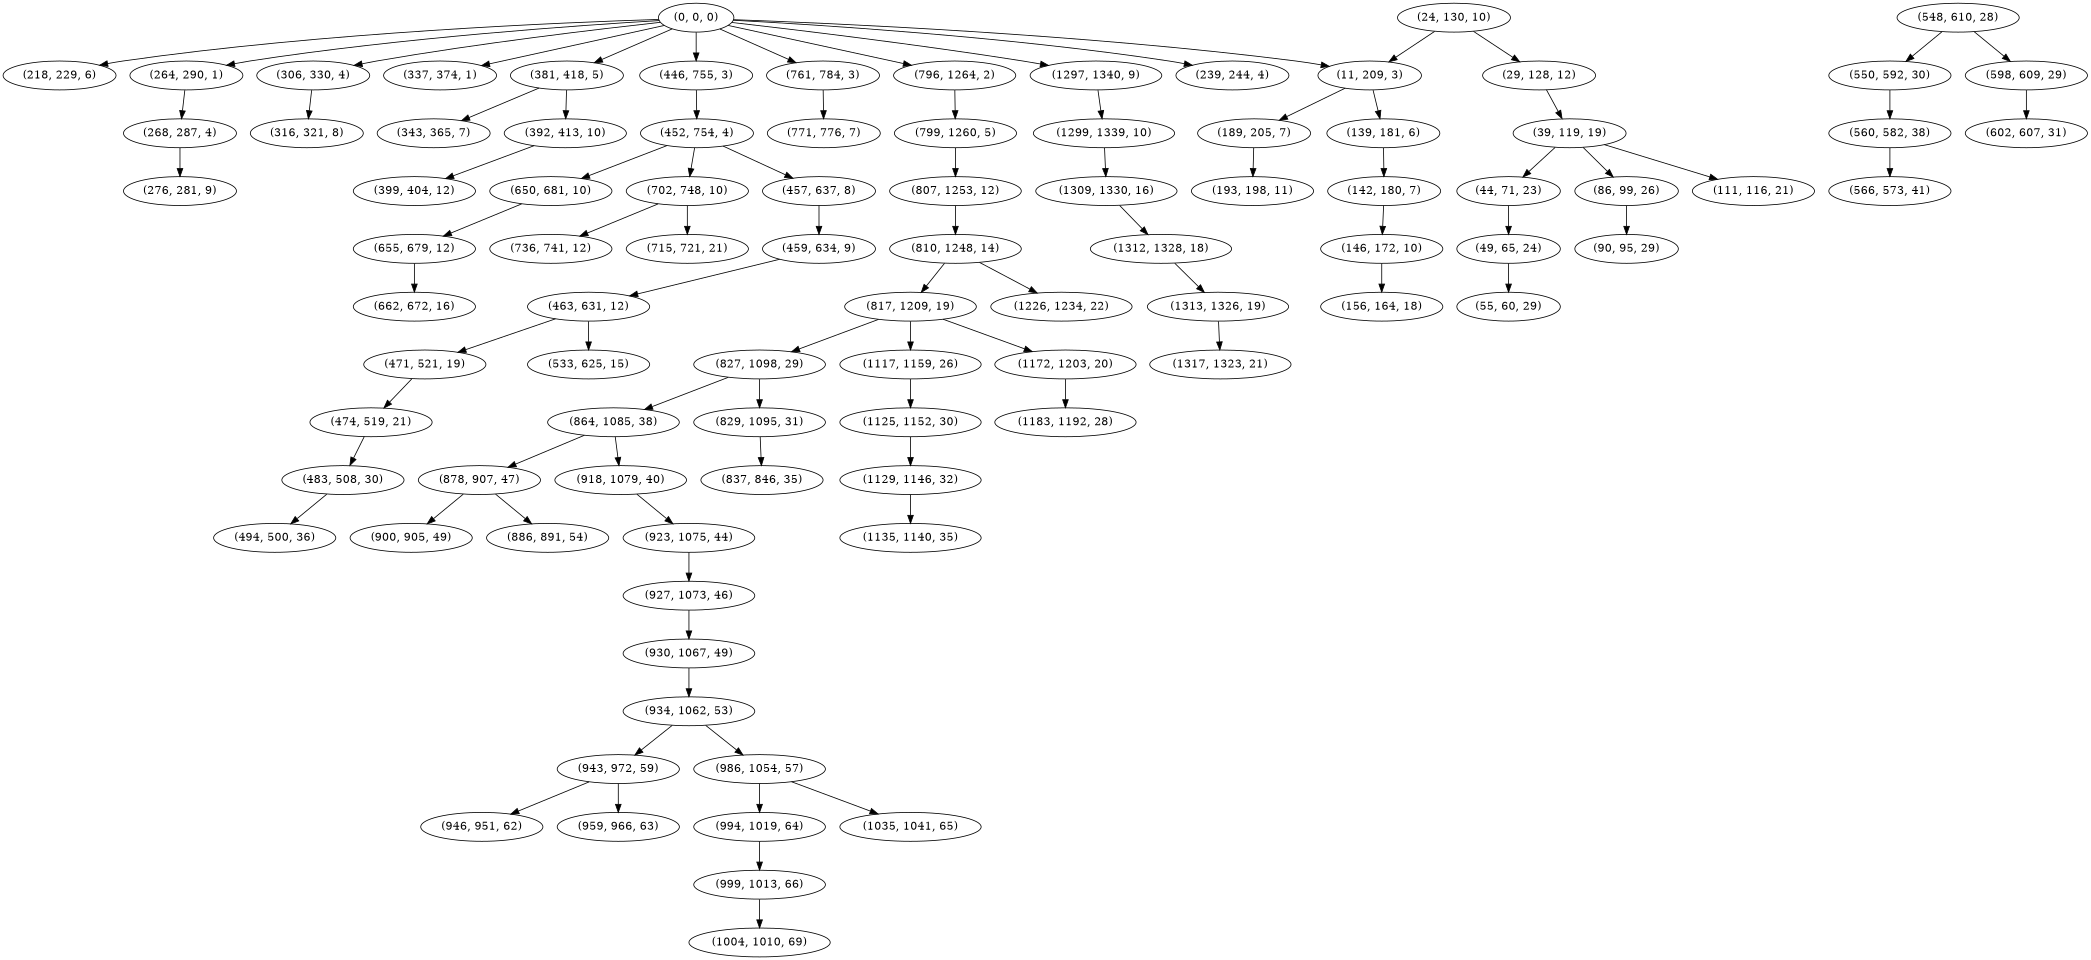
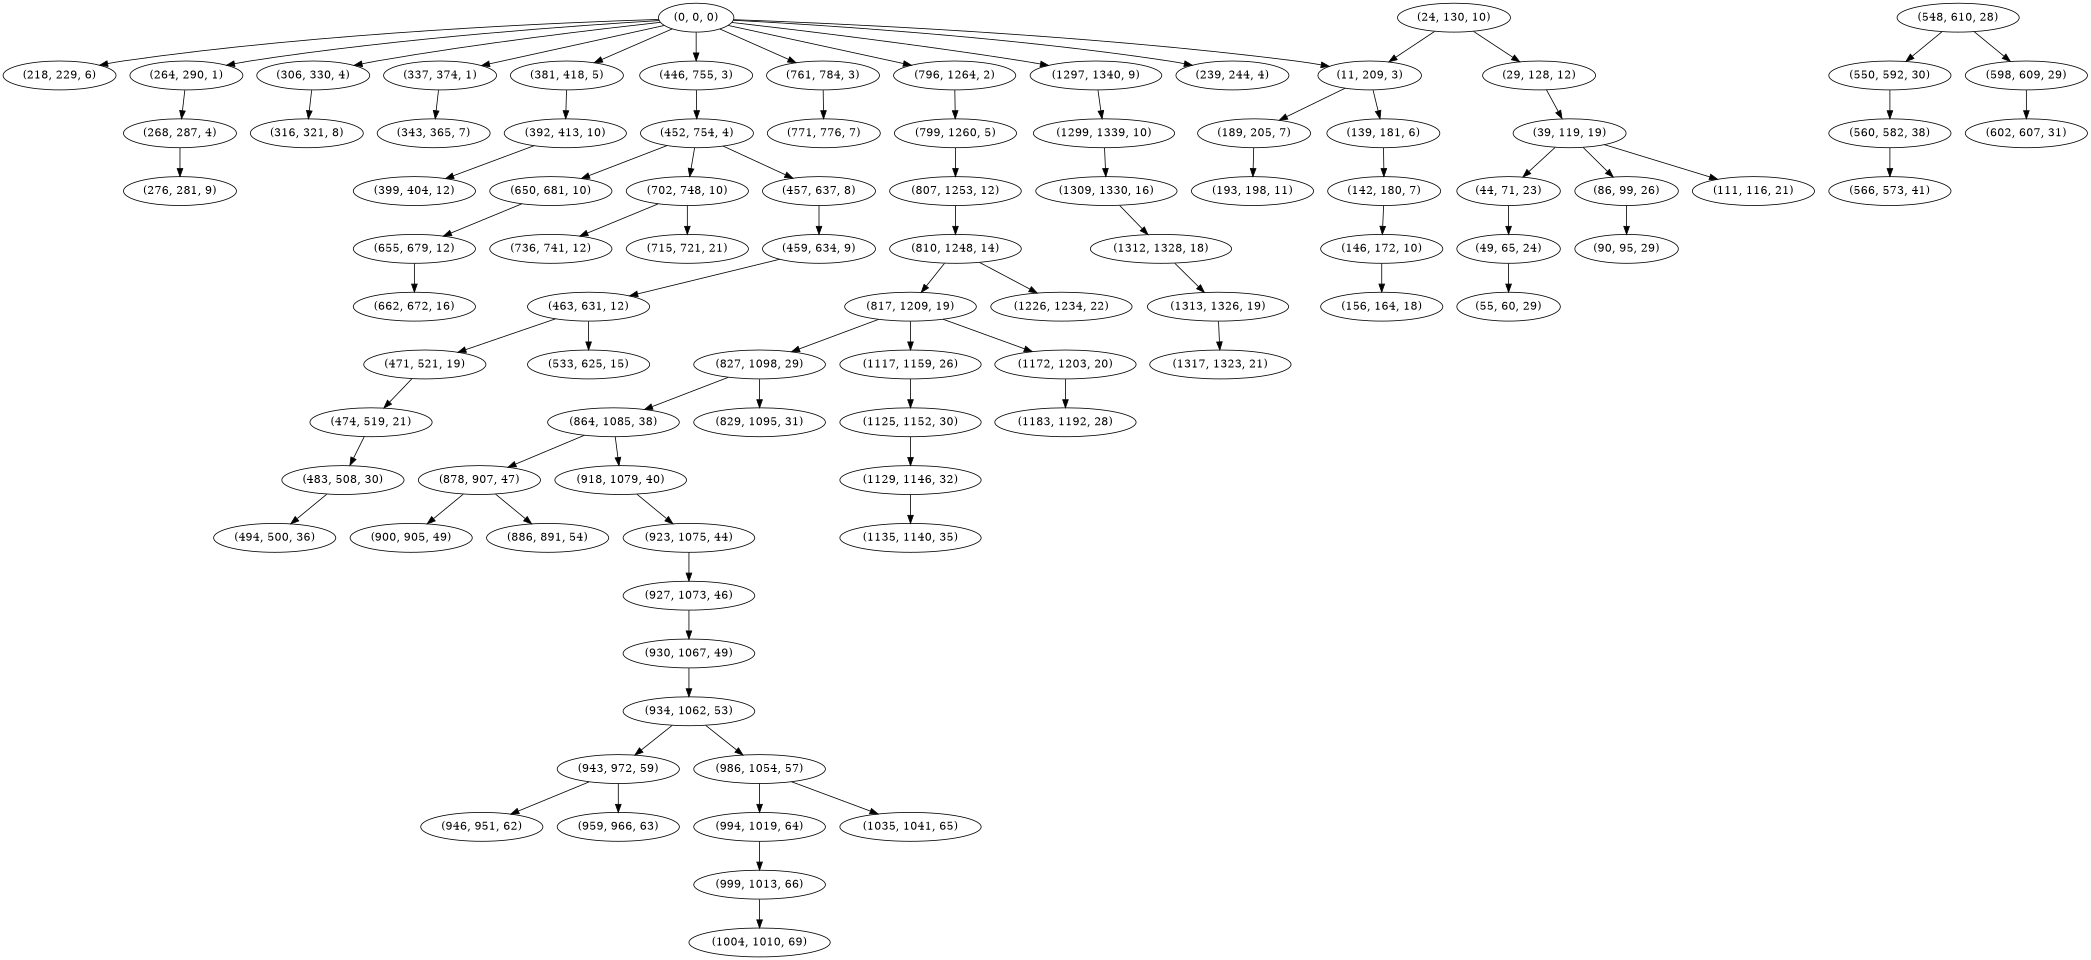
edge "(381, 418, 5)" -> "(343, 365, 7)": now "(337, 374, 1)" -> "(343, 365, 7)"
node "(837, 846, 35)": removed
